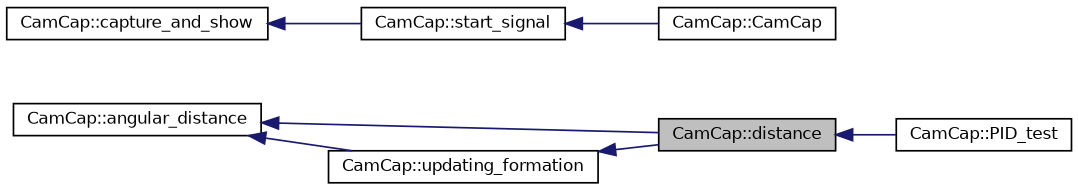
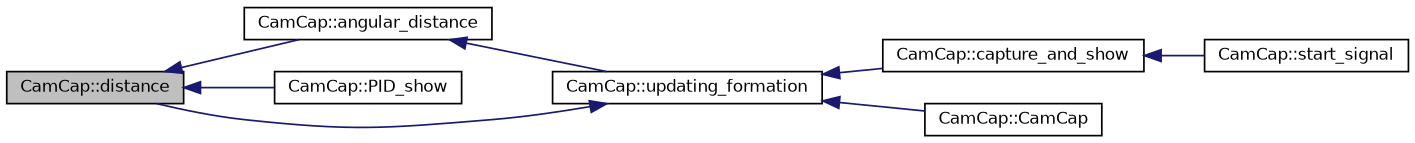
edge "CamCap::CamCap" -> "CamCap::start_signal": now "CamCap::CamCap" -> "CamCap::updating_formation"
edge "CamCap::capture_and_show" -> "CamCap::updating_formation": added
edge "CamCap::distance" -> "CamCap::angular_distance": reversed
node "CamCap::PID_test": label "CamCap::PID_test" -> "CamCap::PID_show"
